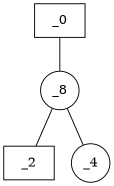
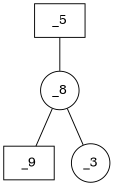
node "_0": label "_0" -> "_5"
node "_2": label "_2" -> "_9"
node "_4": label "_4" -> "_3"
